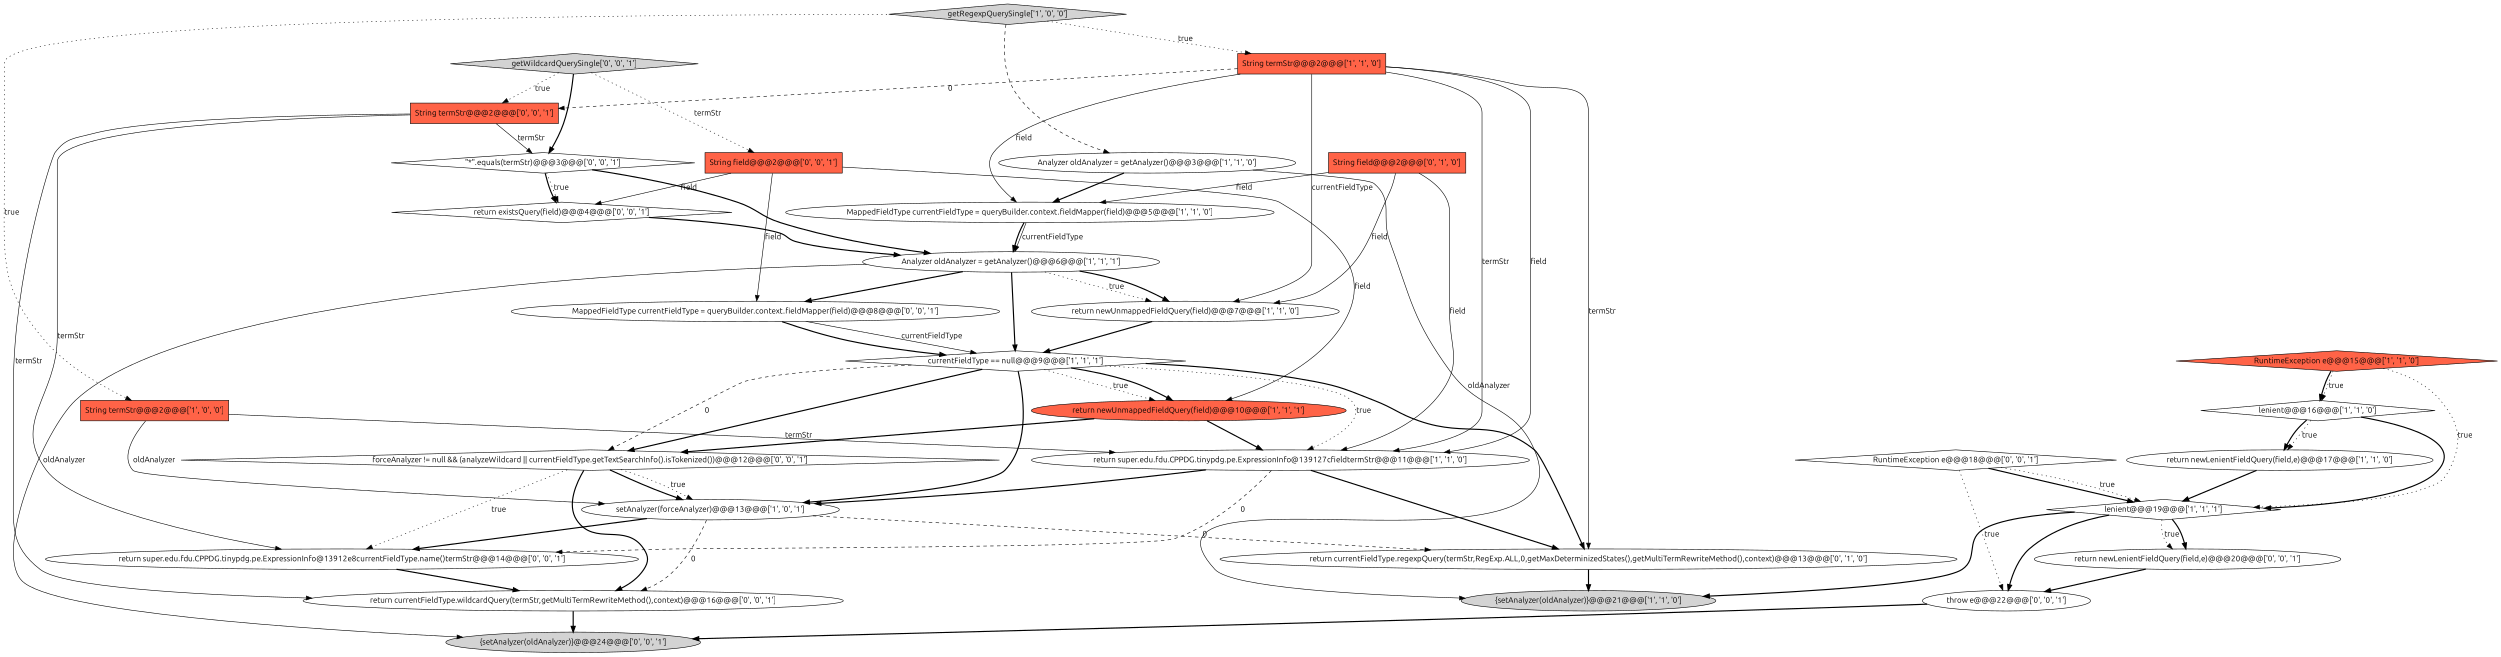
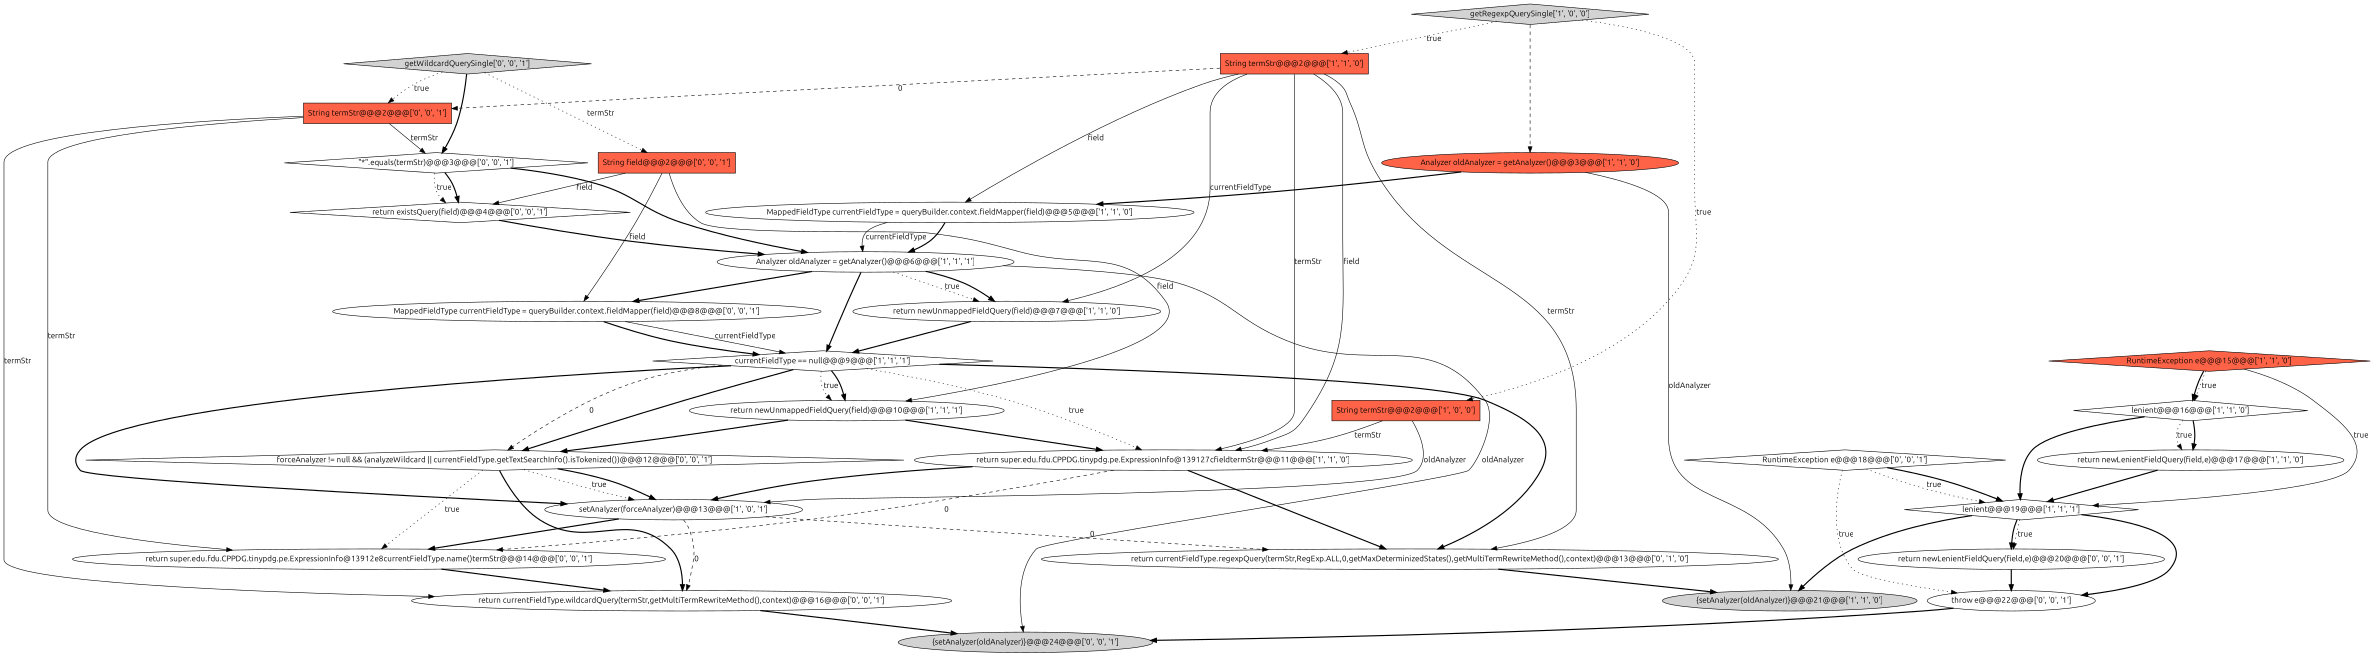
node "Analyzer oldAnalyzer = getAnalyzer()@@@3@@@['1', '1', '0']": fillcolor white -> tomato
node "String field@@@2@@@['0', '1', '0']": removed
node "return newUnmappedFieldQuery(field)@@@10@@@['1', '1', '1']": fillcolor tomato -> white
edge "RuntimeException e@@@15@@@['1', '1', '0']" -> "lenient@@@19@@@['1', '1', '1']": style dotted -> solid
